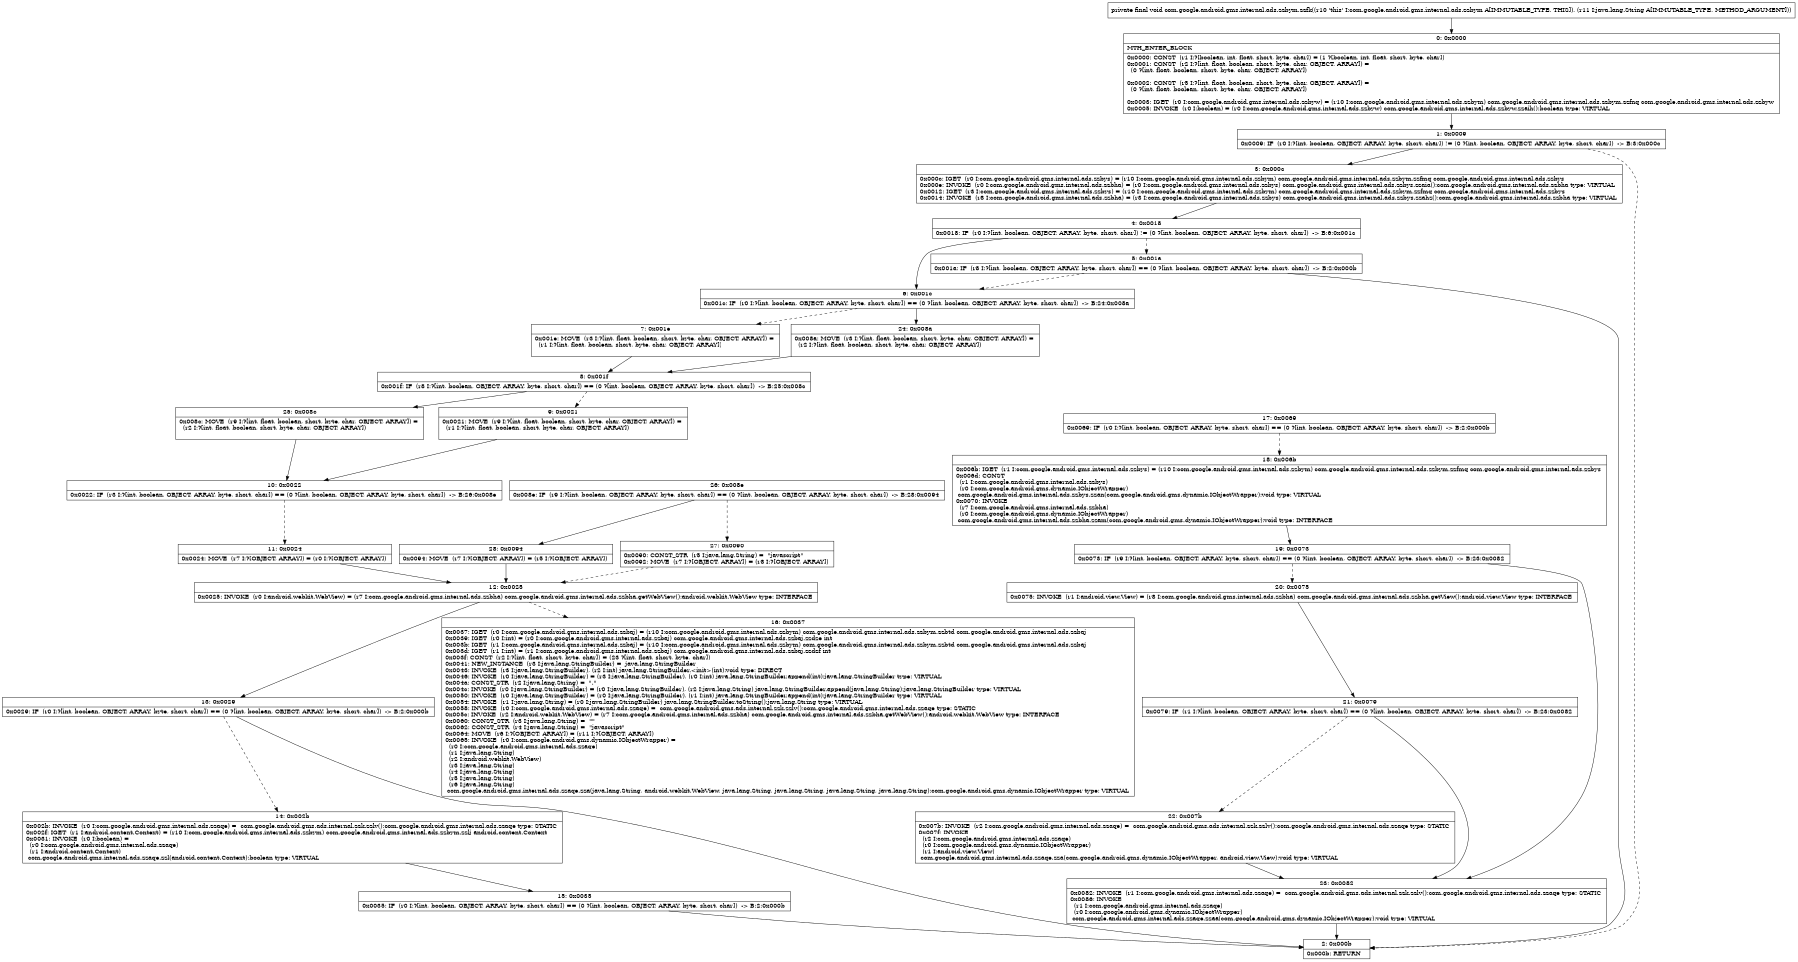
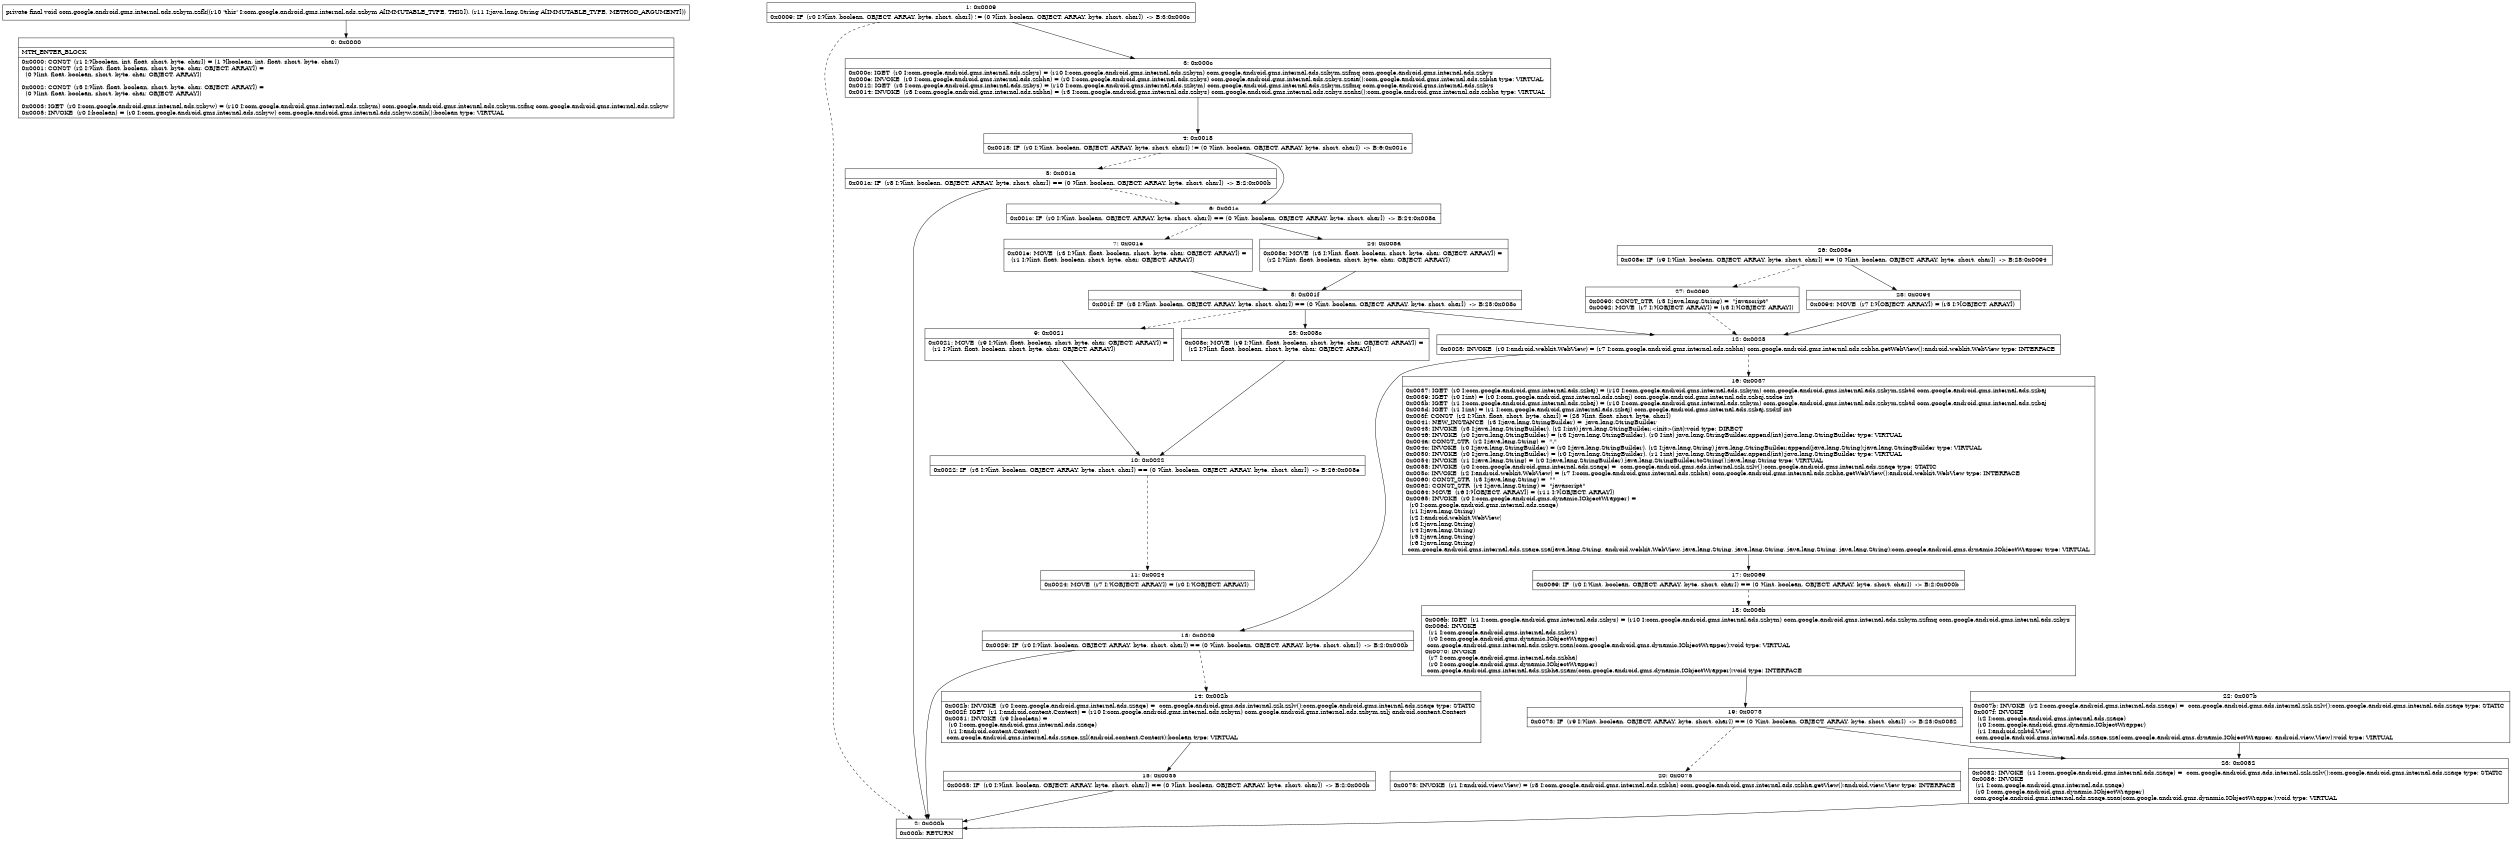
edge "0: 0x0000" -> "1: 0x0009": removed
node "18: 0x006b": text "0x006d: CONST" -> "0x006d: INVOKE"
edge "16: 0x0037" -> "17: 0x0069": added
edge "11: 0x0024" -> "12: 0x0025": now "8: 0x001f" -> "12: 0x0025"
node "21: 0x0079": removed
node "14: 0x002b": text "0x0031: INVOKE  (r0 I:boolean) =" -> "0x0031: INVOKE  (r9 I:boolean) ="
node "22: 0x007b": text "(r1 I:android.view.View)" -> "(r1 I:android.zzbtd.View)"
